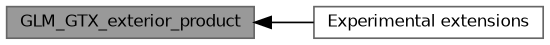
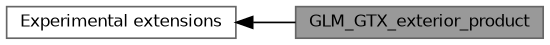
edge "Experimental extensions" -> "GLM_GTX_exterior_product": reversed
